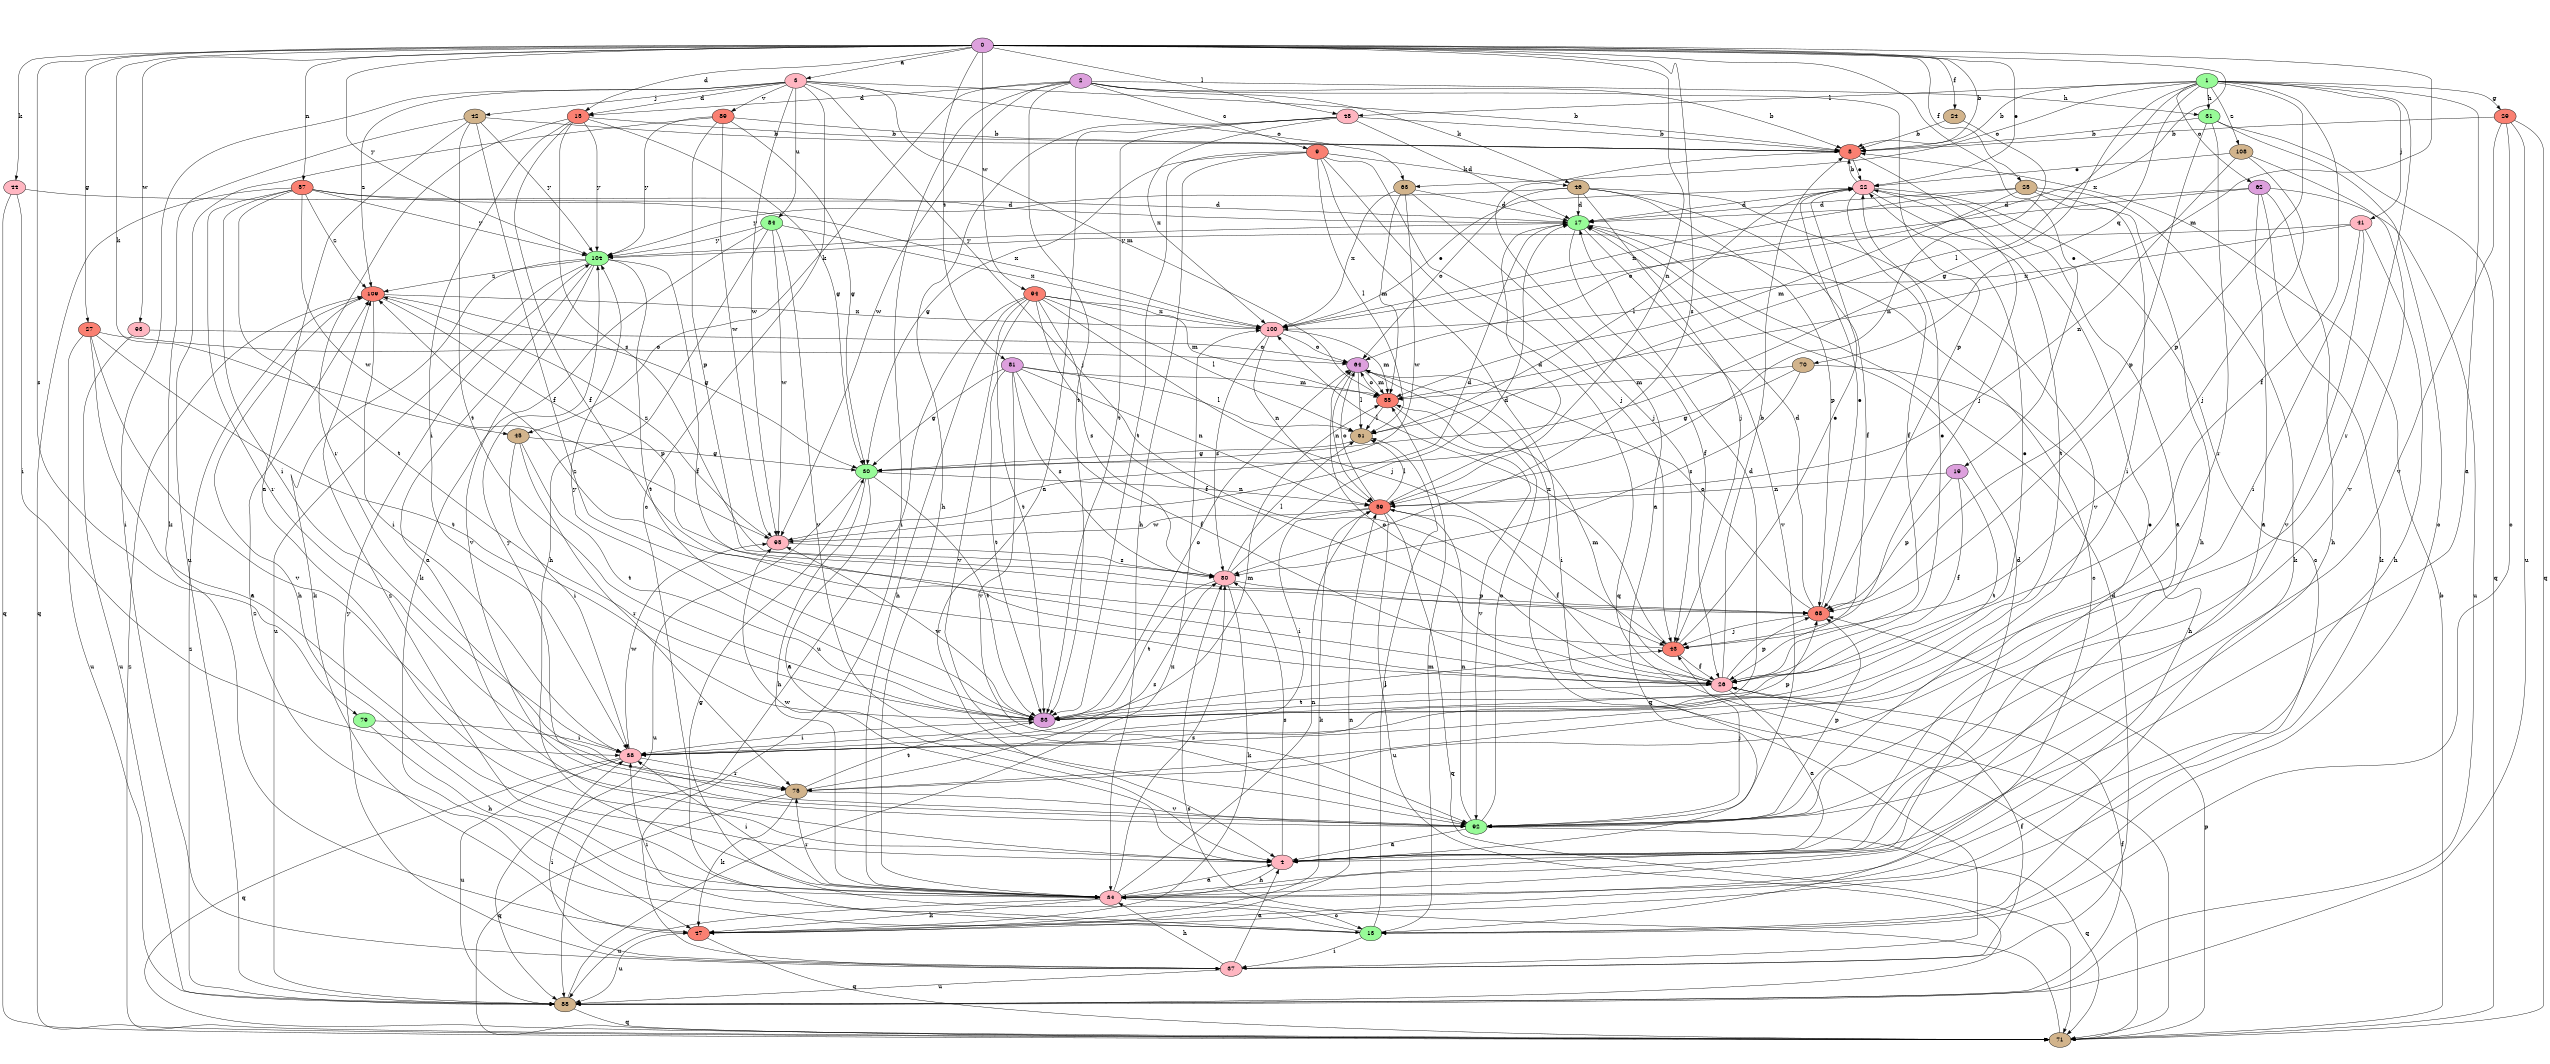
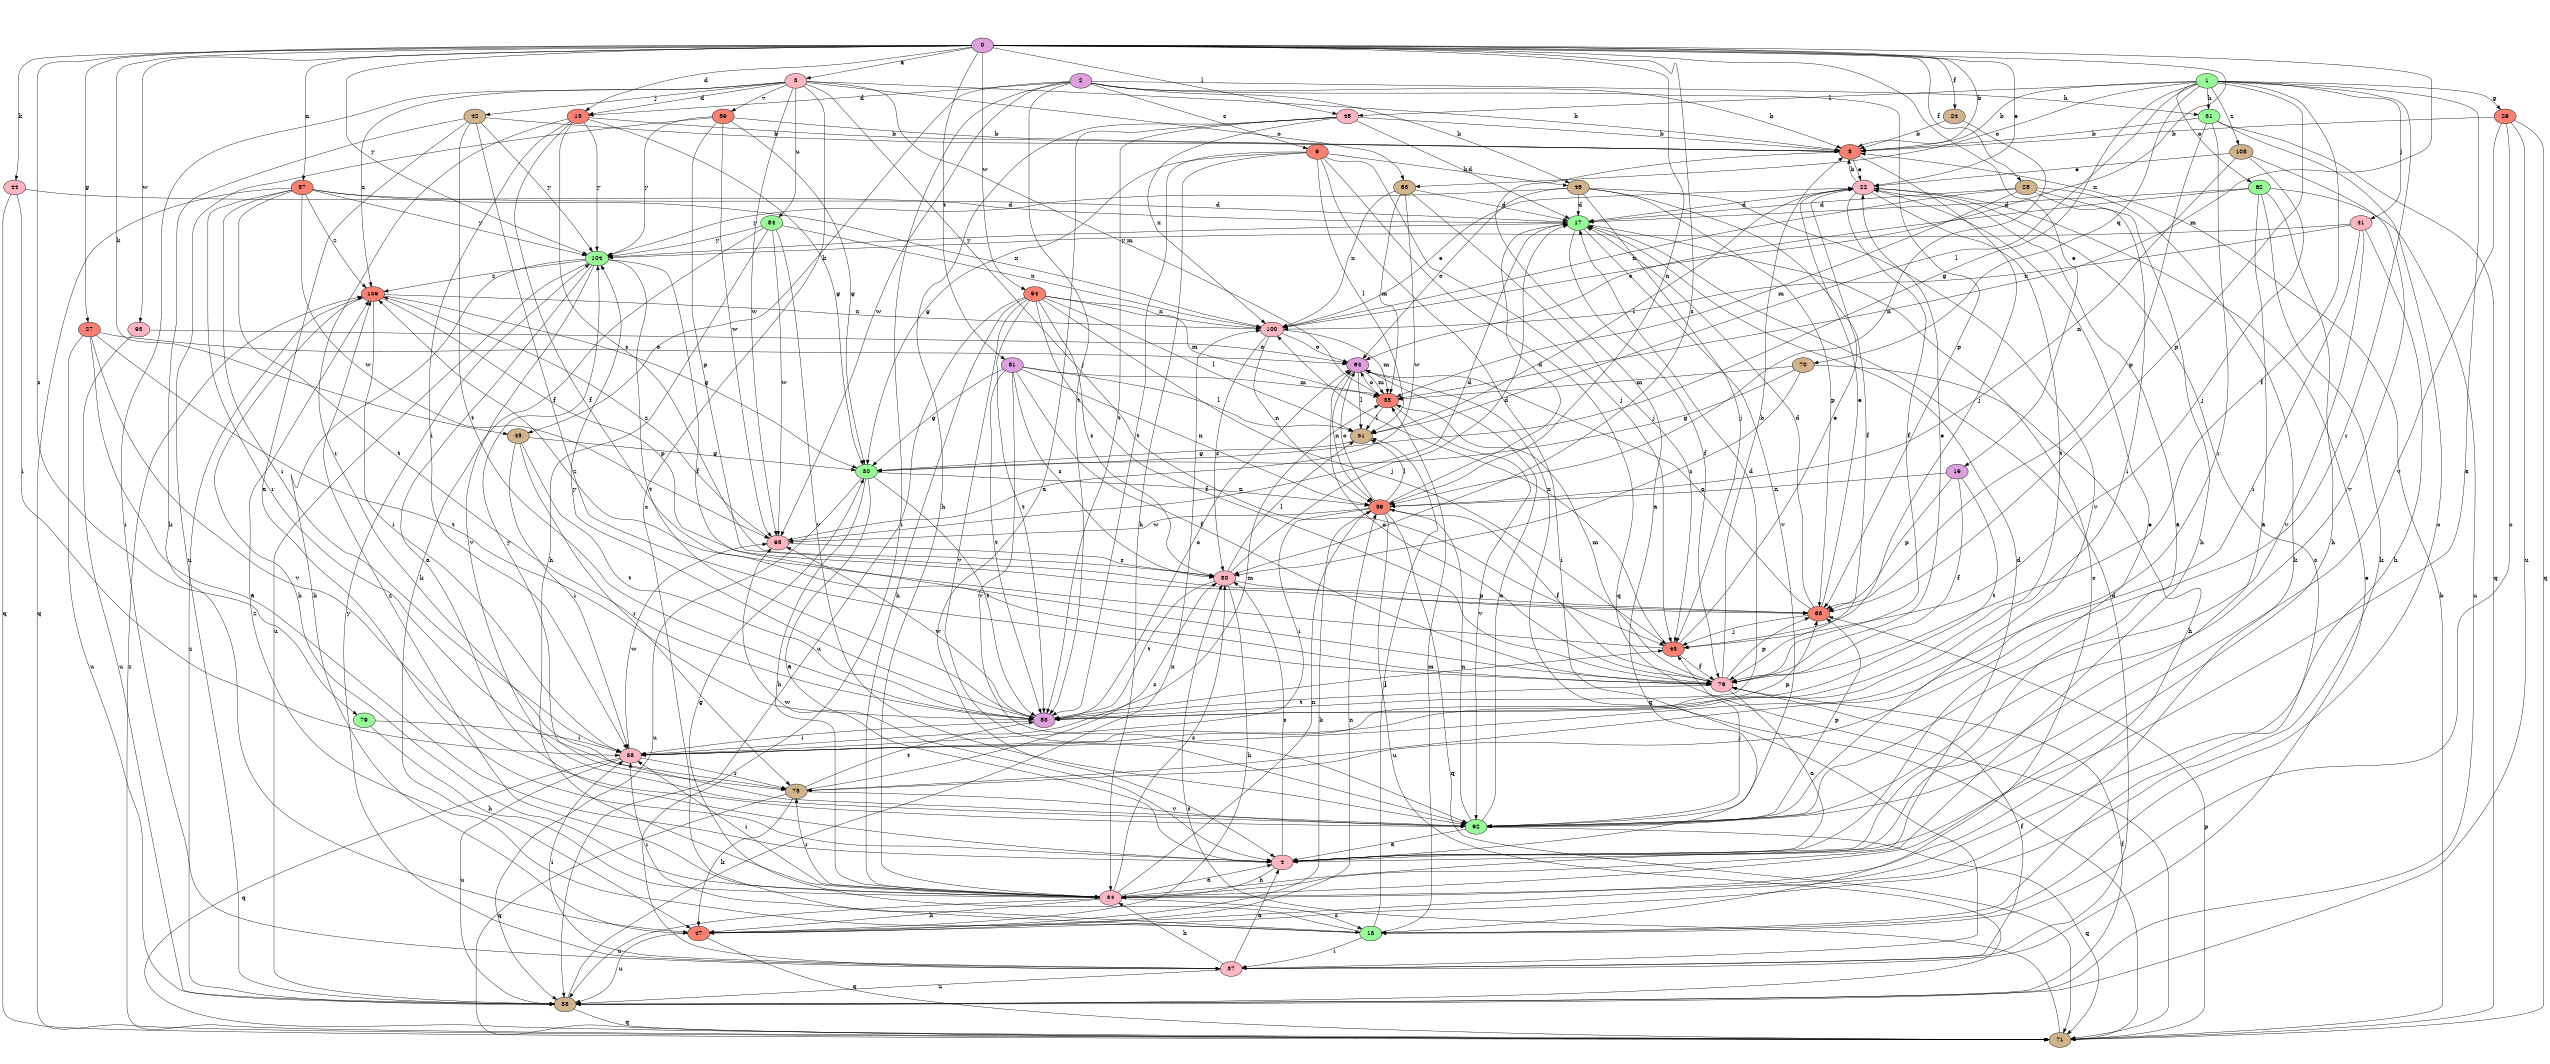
node "62": fillcolor plum -> palegreen
edge "83" -> "22": now "37" -> "22"
node "26": label "26" -> "76"
